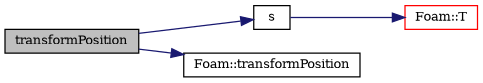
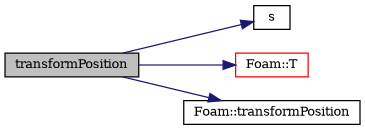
edge "s" -> "Foam::T": now "transformPosition" -> "Foam::T"
